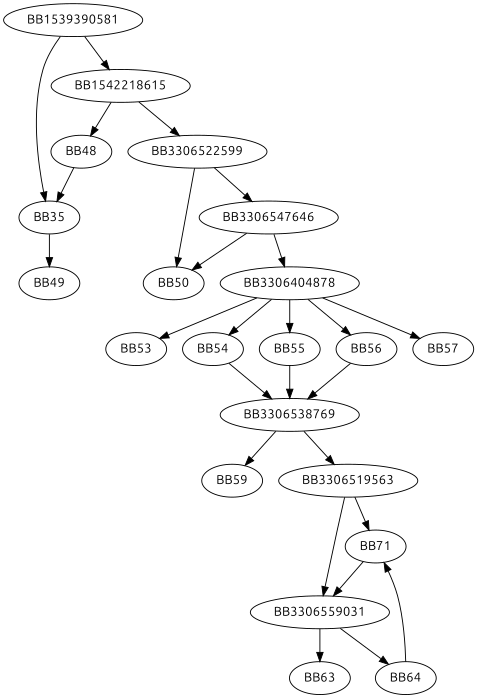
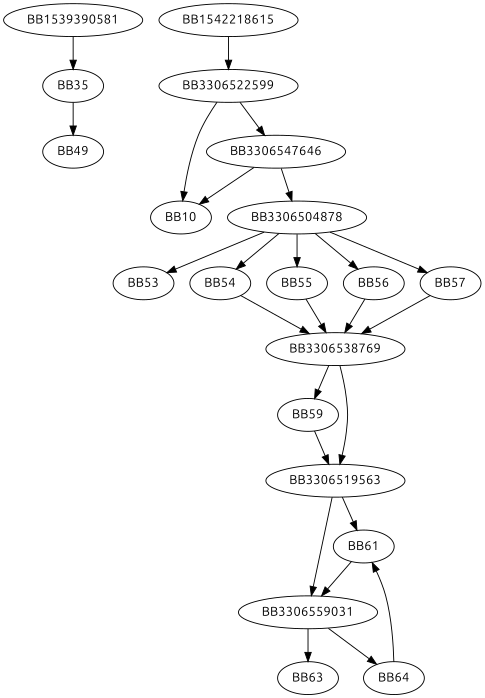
edge "BB1539390581" -> "BB1542218615": removed
node "BB48": removed
node "BB50": label "BB50" -> "BB10"
node "BB3306404878": label "BB3306404878" -> "BB3306504878"
edge "BB57" -> "BB3306538769": added
edge "BB59" -> "BB3306519563": added
node "BB71": label "BB71" -> "BB61"
